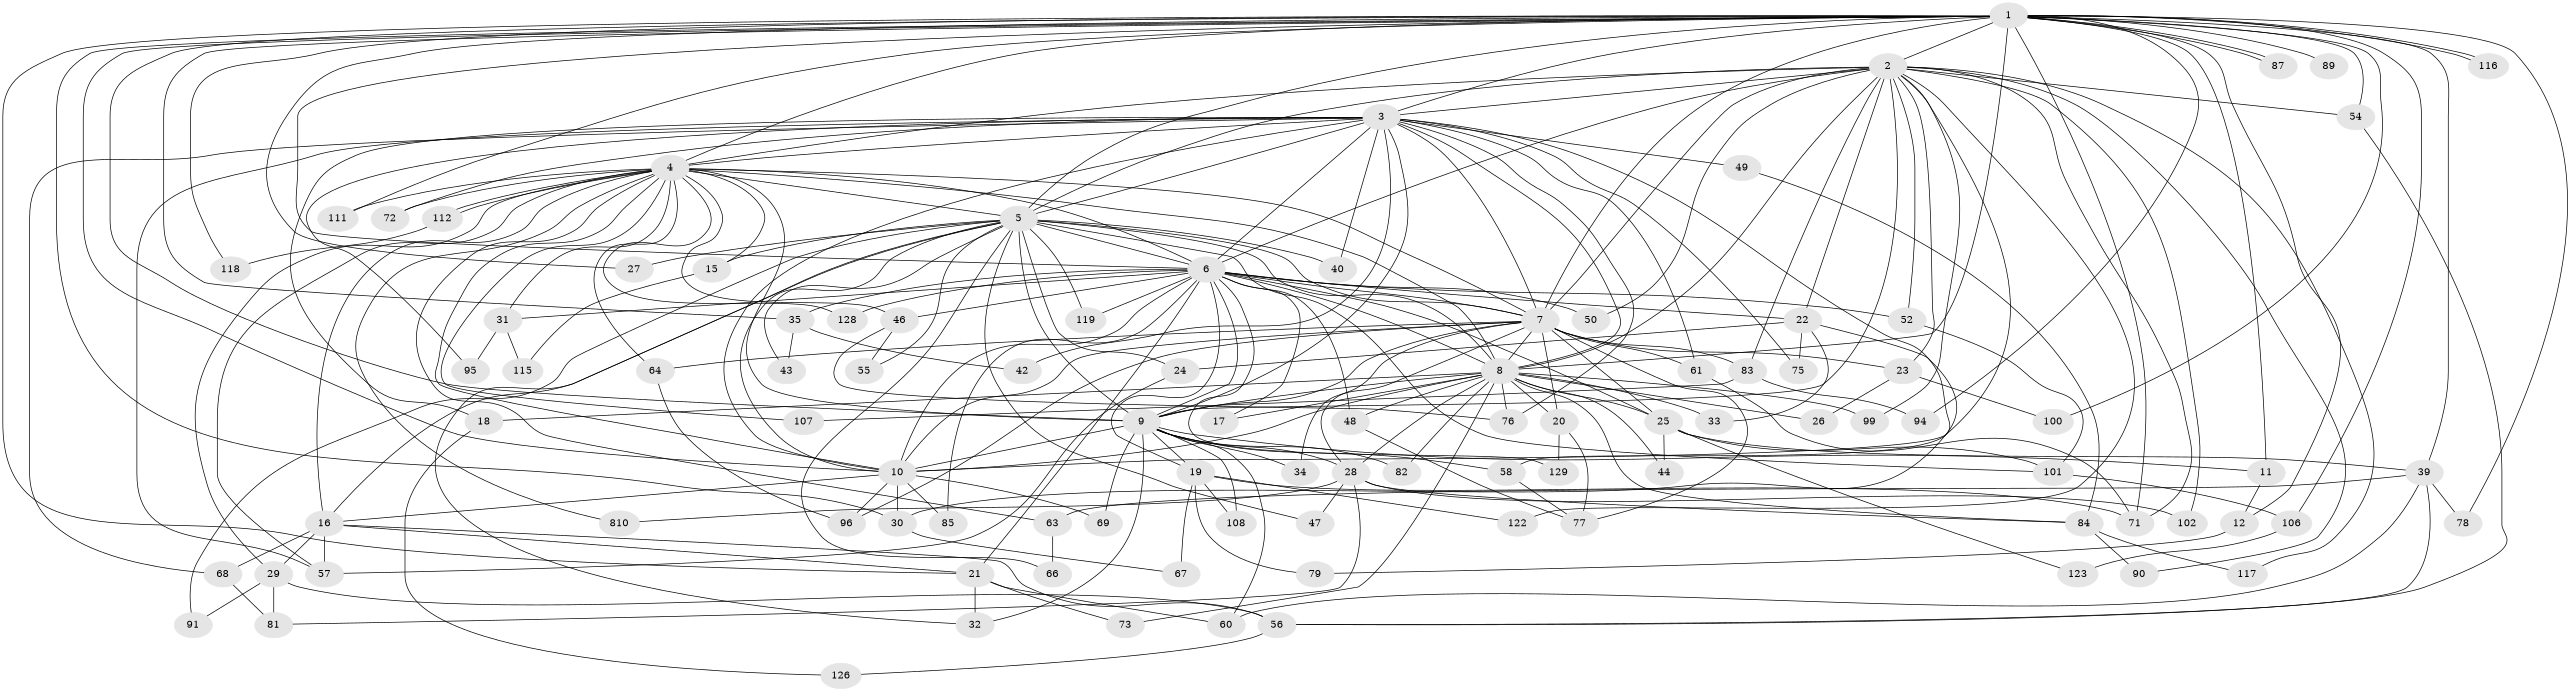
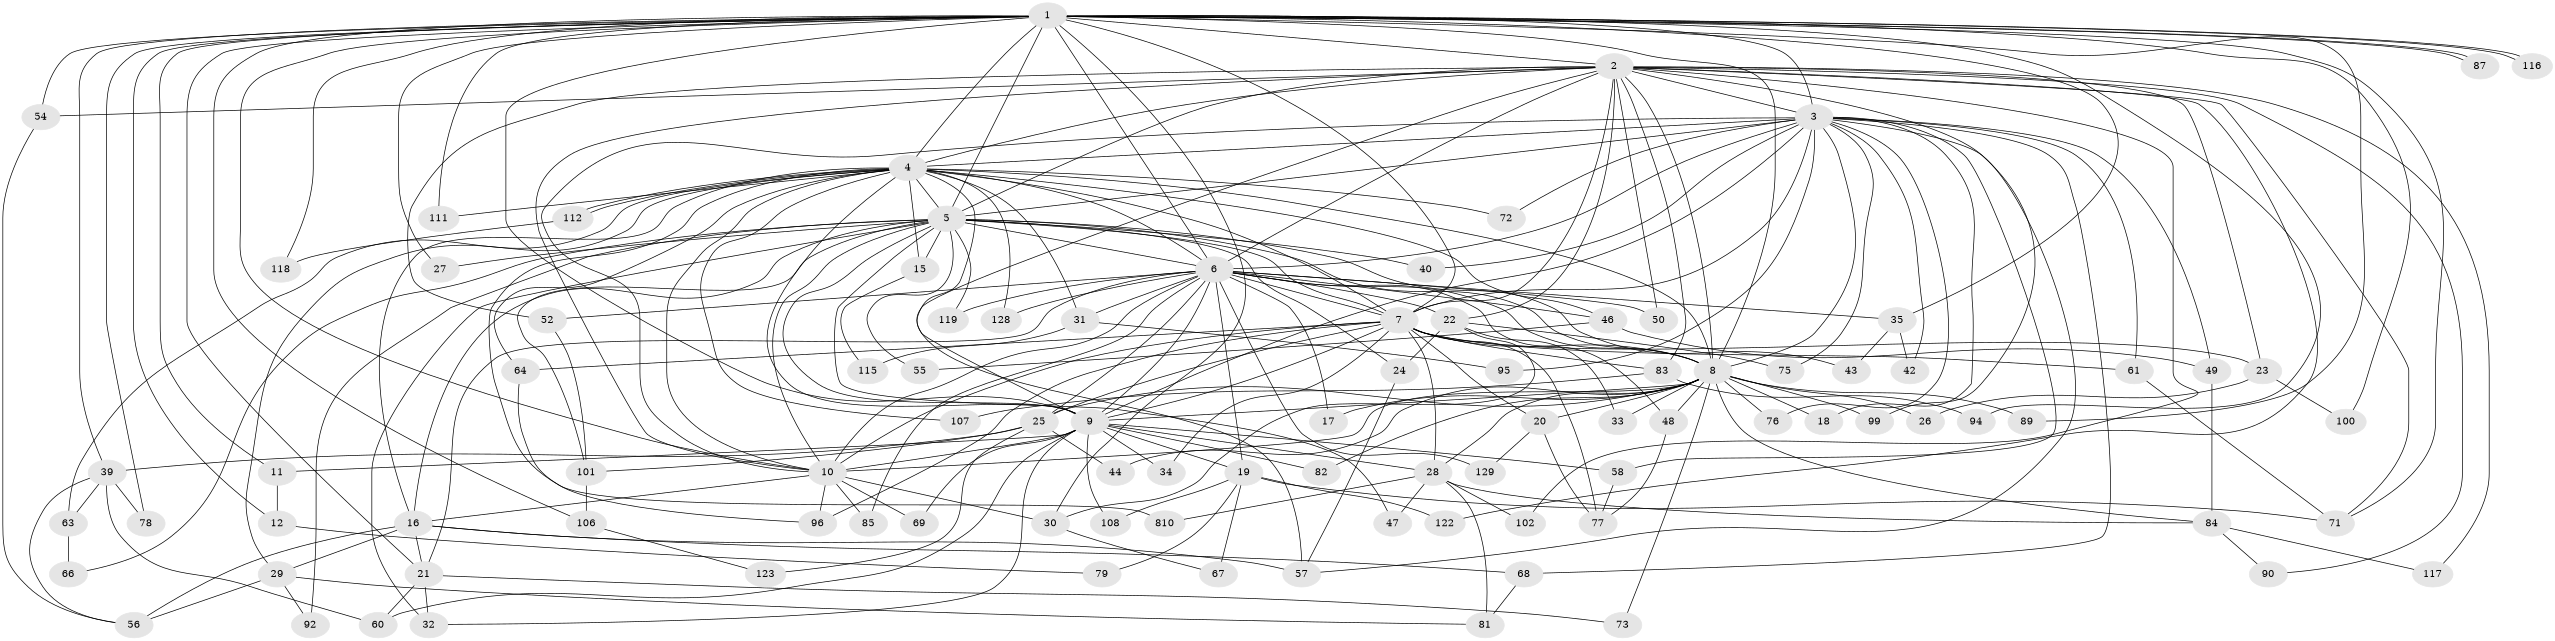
edge "8" -- "89": added
edge "46" -- "76": now "46" -- "49"
node "91": label "91" -> "92"
node "126": removed
